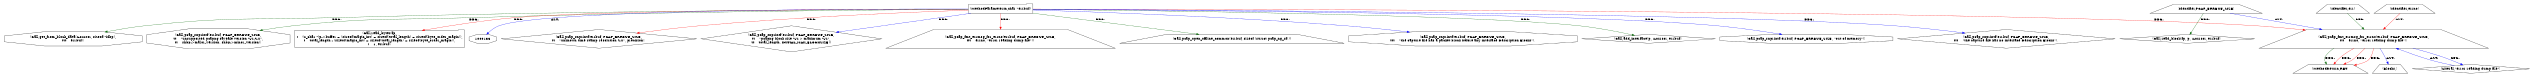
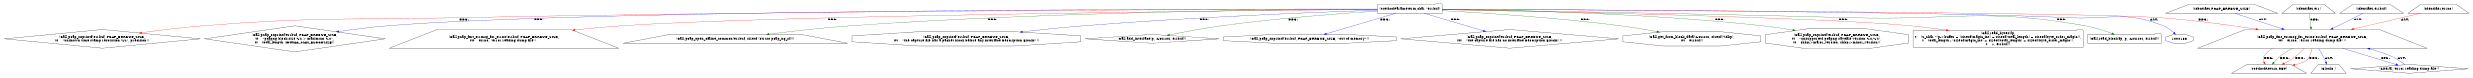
node "(Identifier,errbuf)": added
edge "(Identifier,PCAP_ERRBUF_SIZE)" -> "(Call,read_block(fp, p, &cursor, errbuf))": now "(MethodParameterIn,char *errbuf)" -> "(Call,read_block(fp, p, &cursor, errbuf))"
node "(Call,read_block(fp, p, &cursor, errbuf))": shape diamond -> folder
